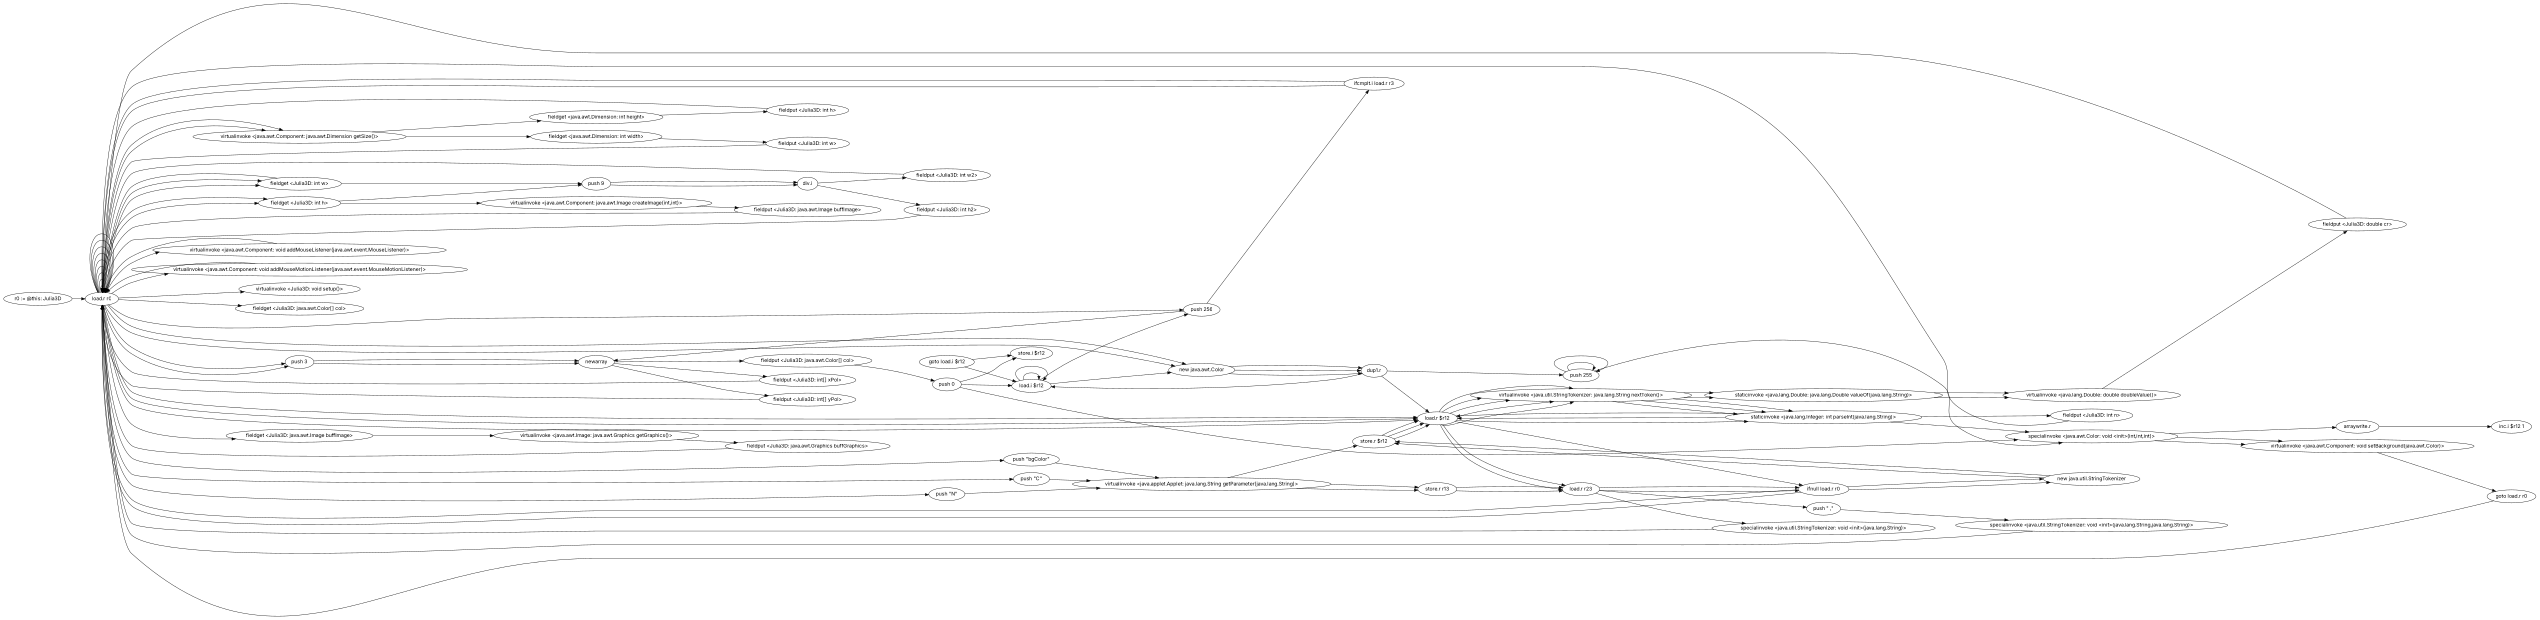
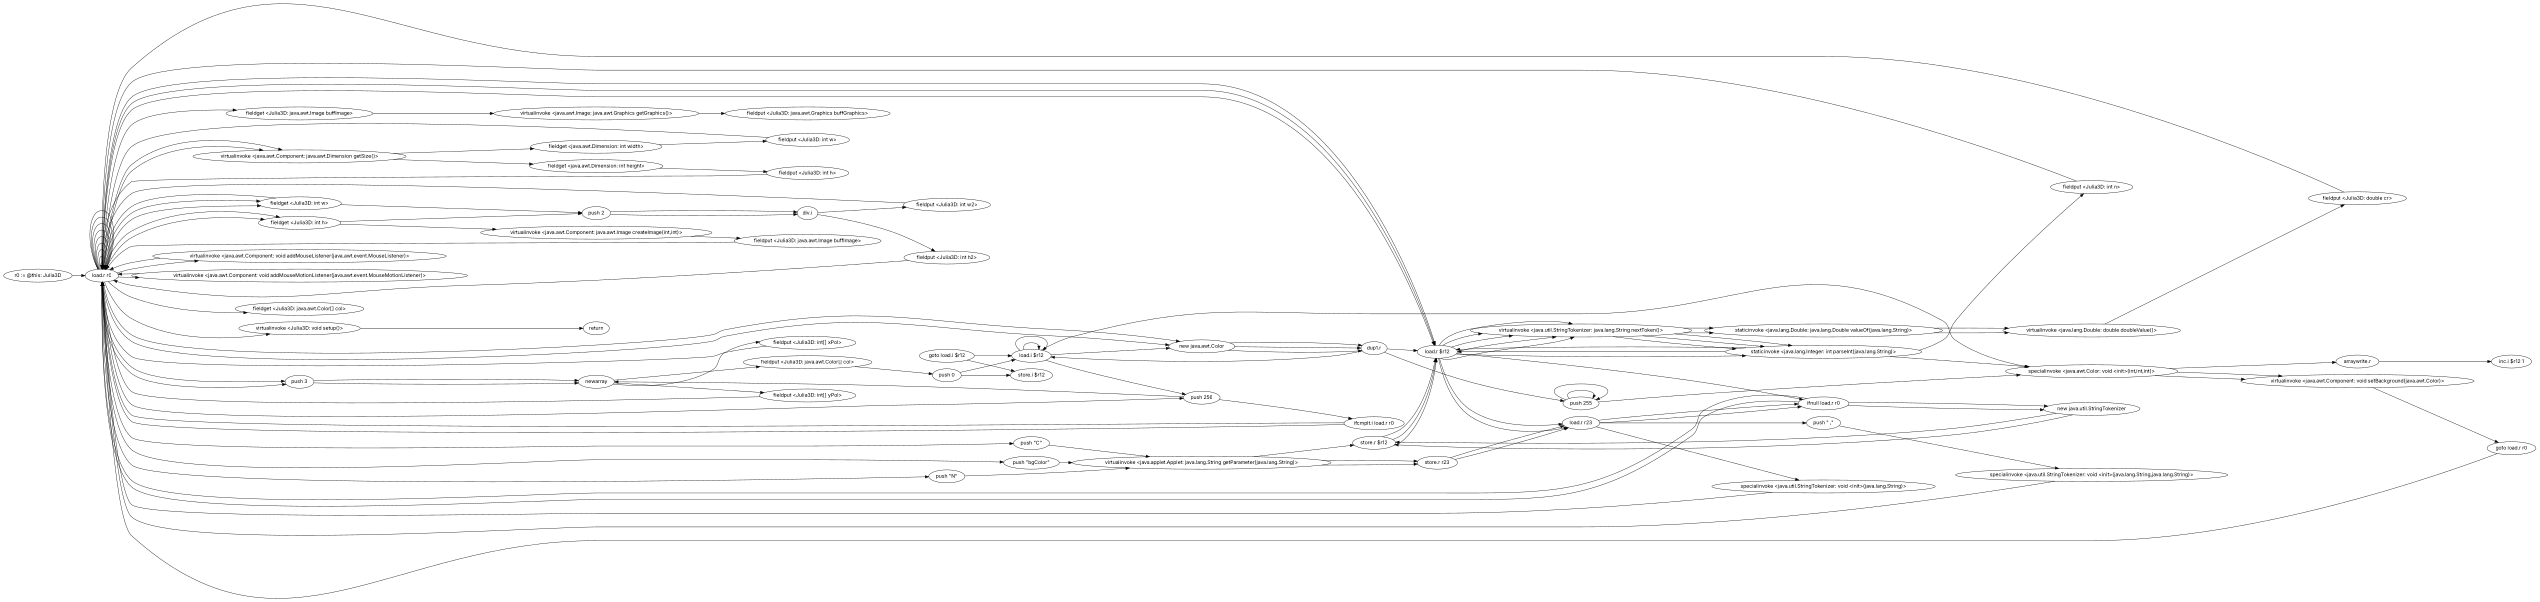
node "ifcmplt.i load.r r3": label "ifcmplt.i load.r r3" -> "ifcmplt.i load.r r0"
node "push 9": label "push 9" -> "push 2"
node "return": added
edge "push 0" -> "specialinvoke <java.awt.Color: void <init>(int,int,int)>": now "load.i $r12" -> "specialinvoke <java.awt.Color: void <init>(int,int,int)>"
edge "fieldput <Julia3D: java.awt.Graphics buffGraphics>" -> "load.r r0": removed
node "store.r r13": label "store.r r13" -> "store.r r23"
